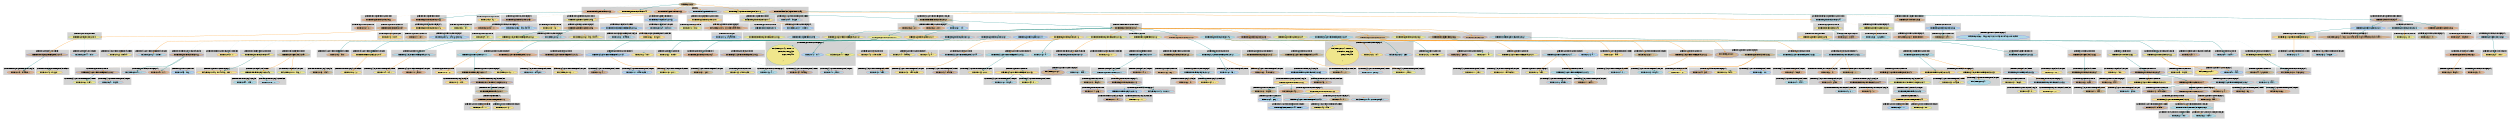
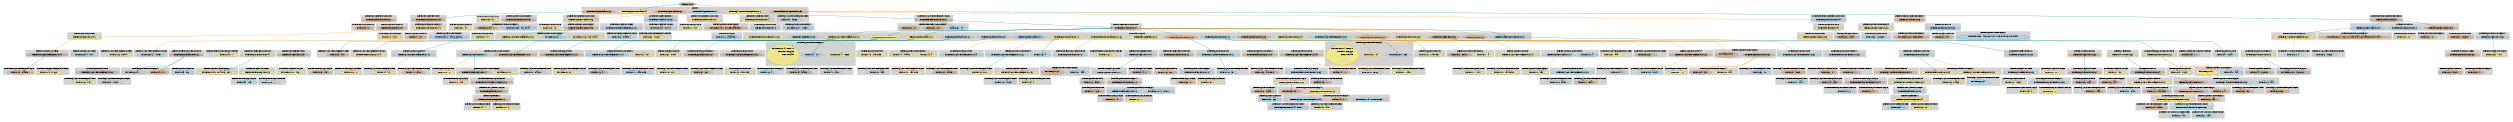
edge "NT_EXPR_COMPOUND_20084" -> "NT_EXPR_INDEXING_BY_VECTORS_20287": style dotted -> bold
edge "NT_EXPR_CALL_FUNCTION_20124" -> "NT_EXPR_ASSIGNMENT_OPETATORS_20125": style dotted -> bold
